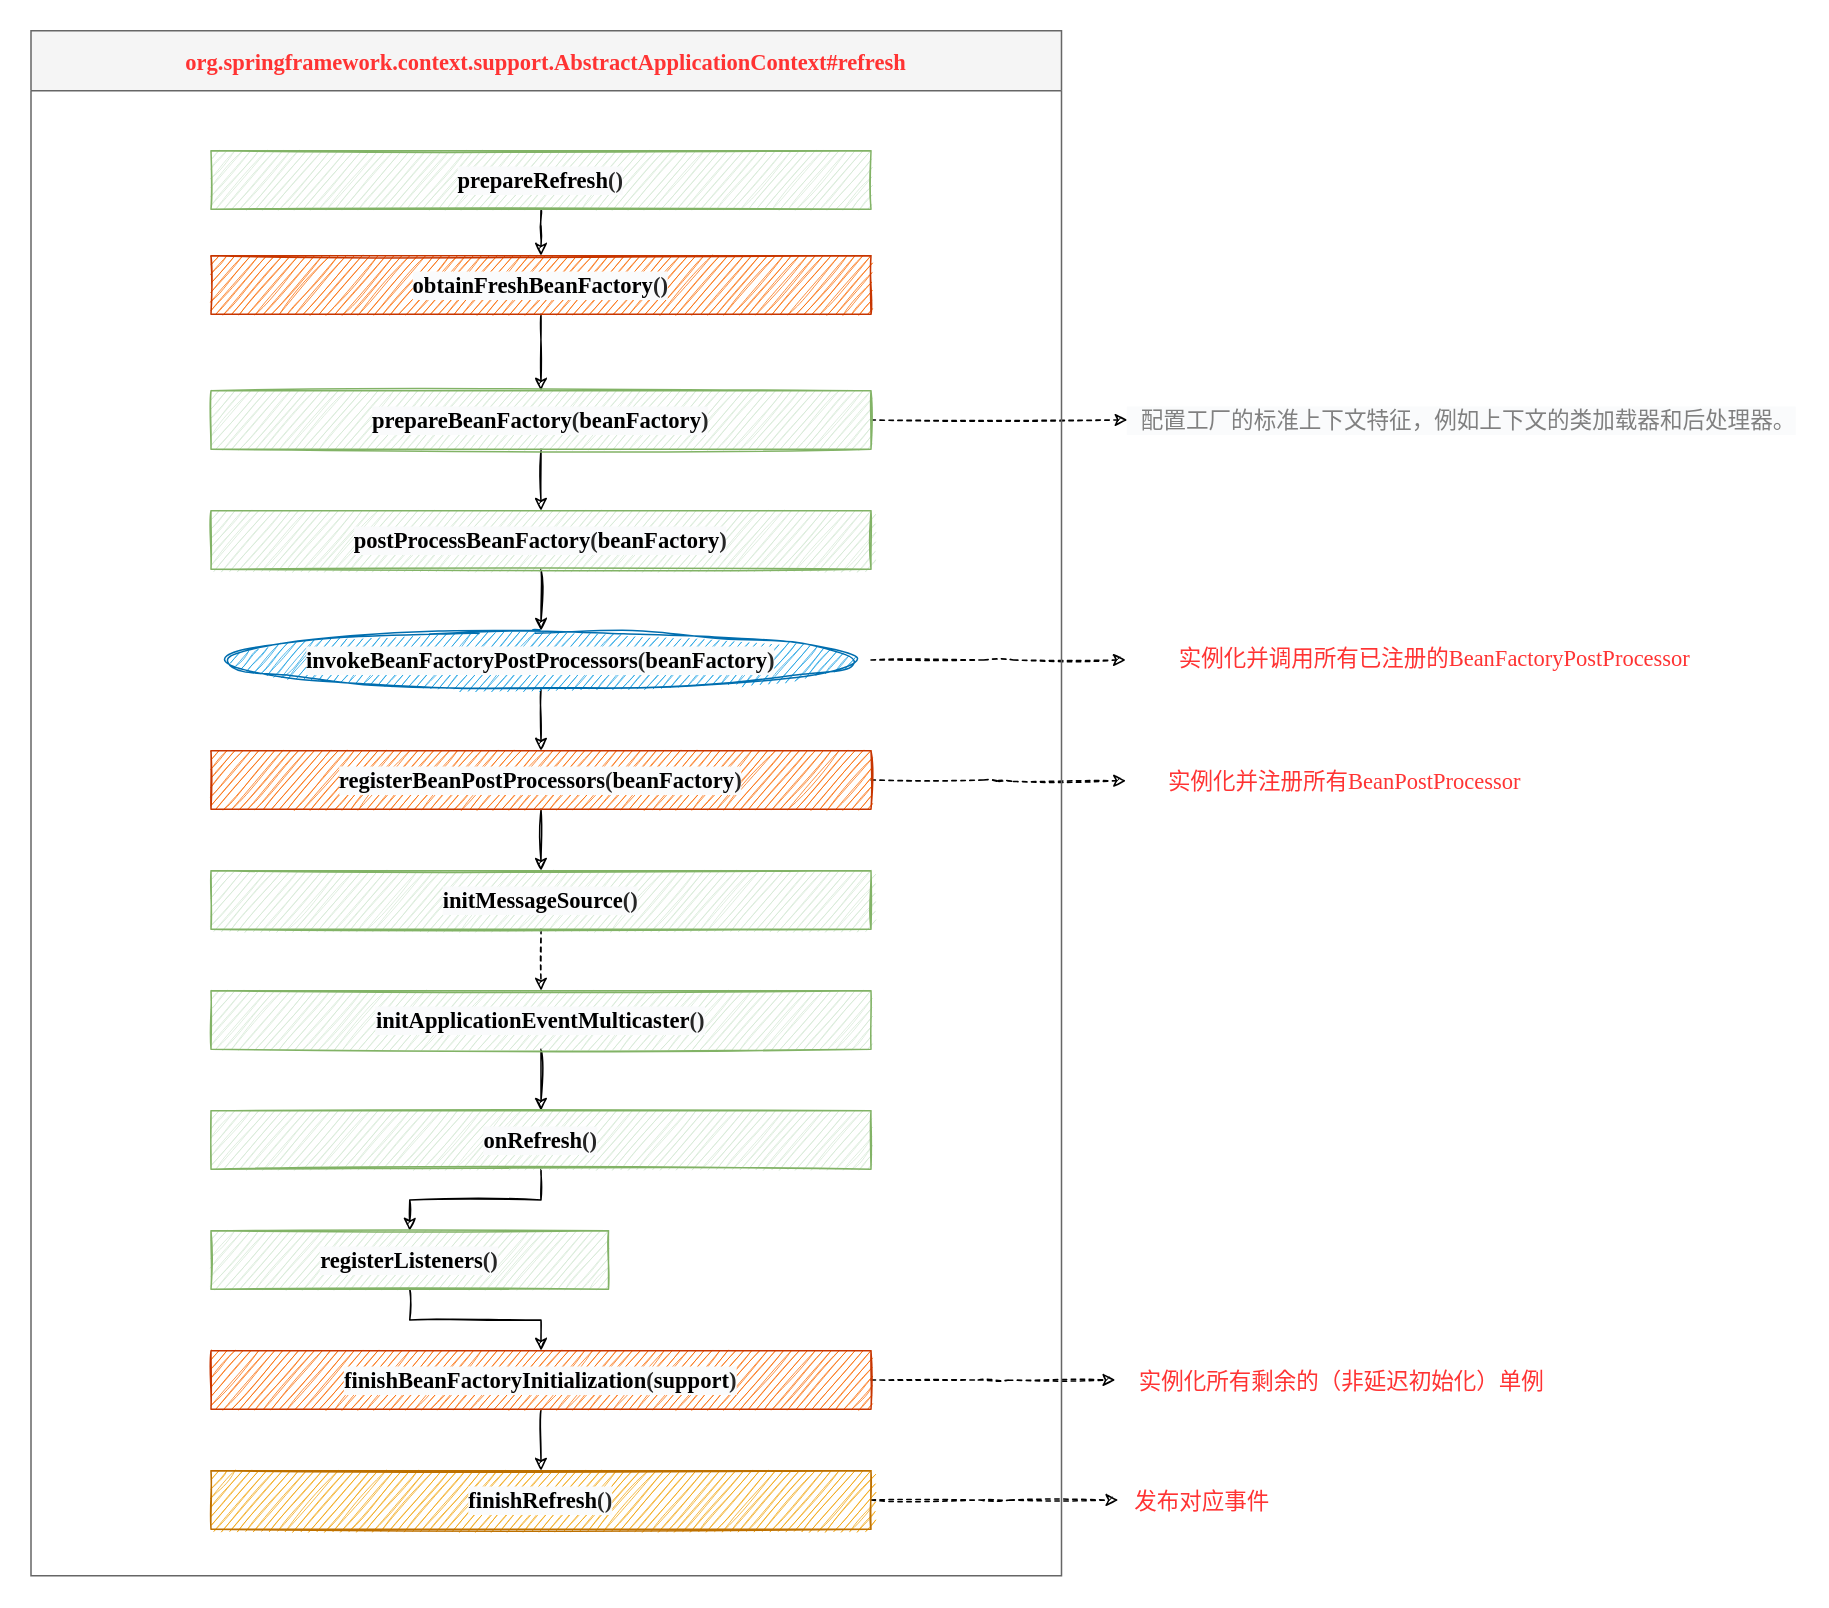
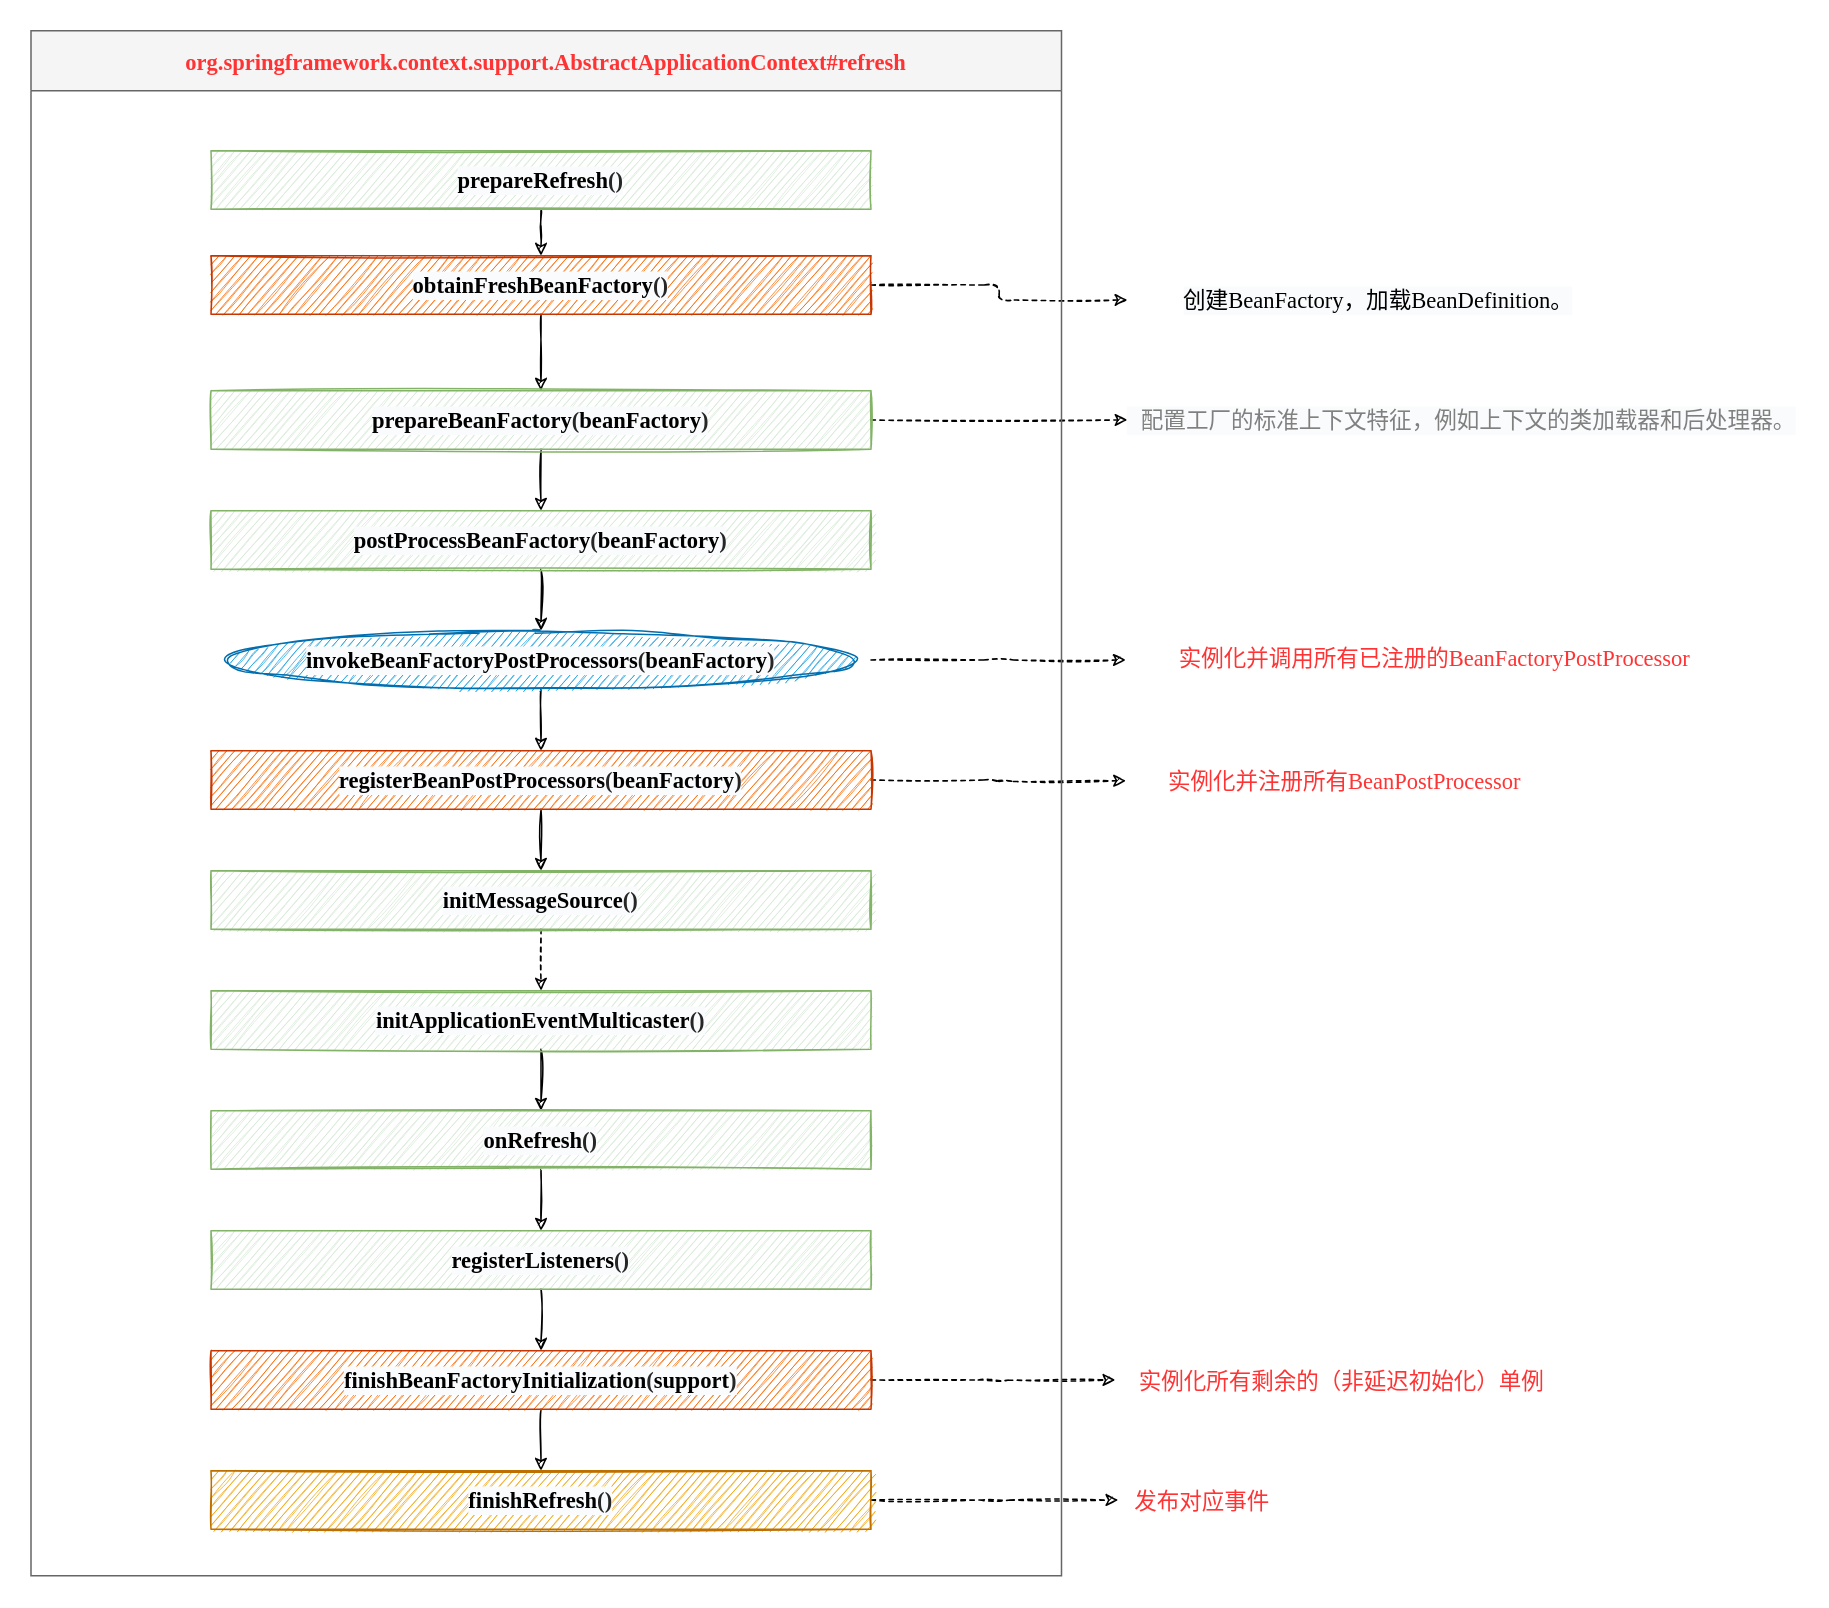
edge "obtainFreshBeanFactory()" -> "创建BeanFactory，加载BeanDefinition。": added
node "创建BeanFactory，加载BeanDefinition。": added
node "registerListeners()": size 398x59 -> 660x59
